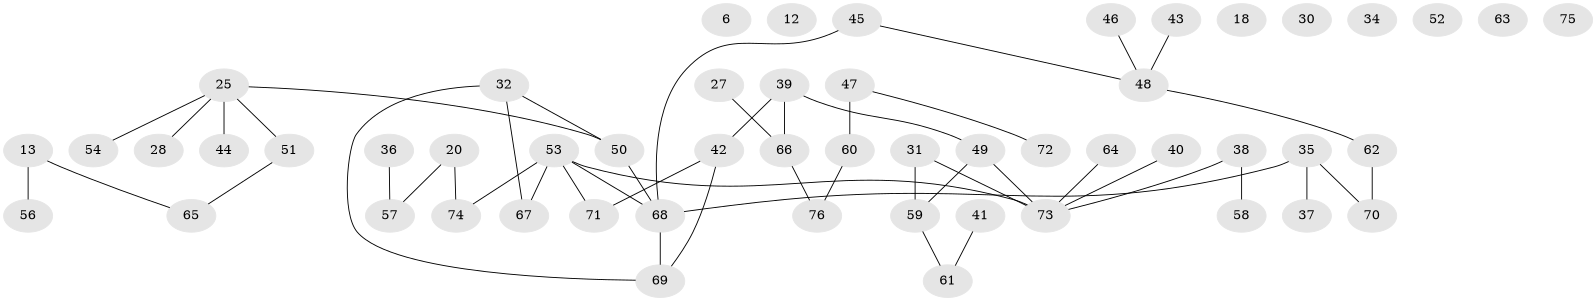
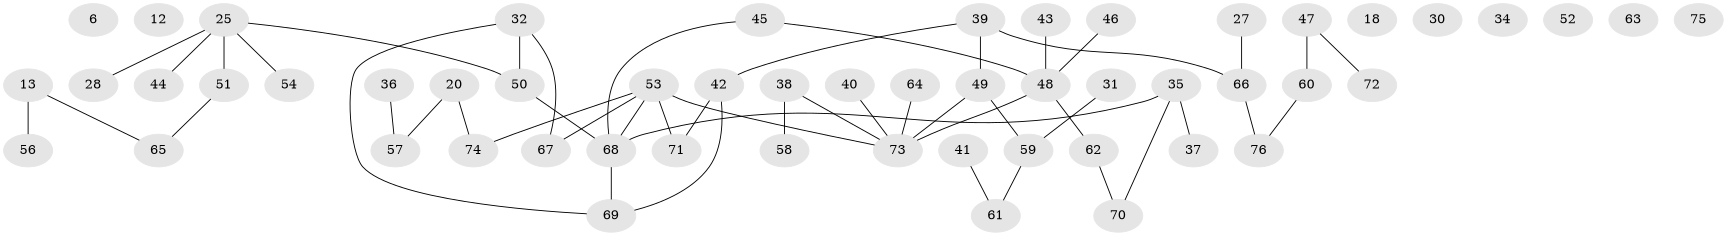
edge "31" -- "73": now "48" -- "73"
